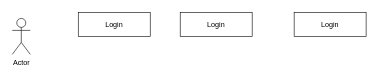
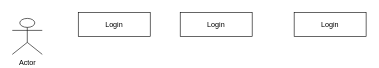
node "Actor": size 18x36 -> 30x36
